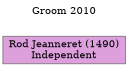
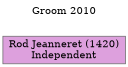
node "Rod Jeanneret (1490) Independent": label "Rod Jeanneret (1490) Independent" -> "Rod Jeanneret (1420) Independent"
